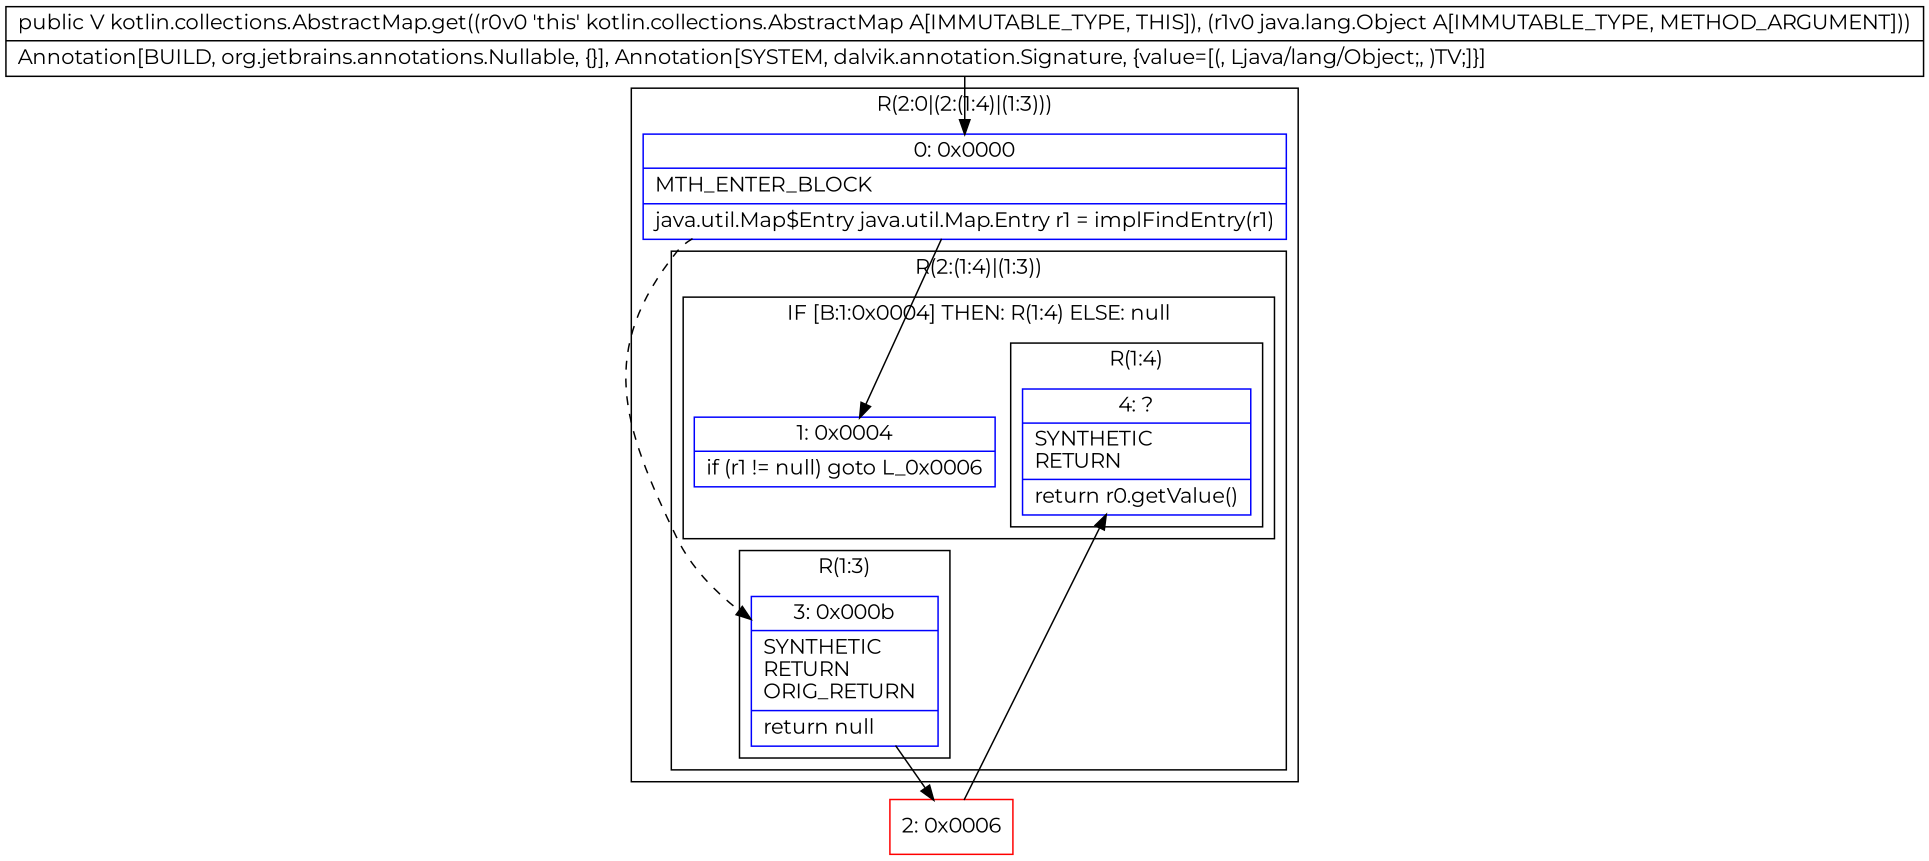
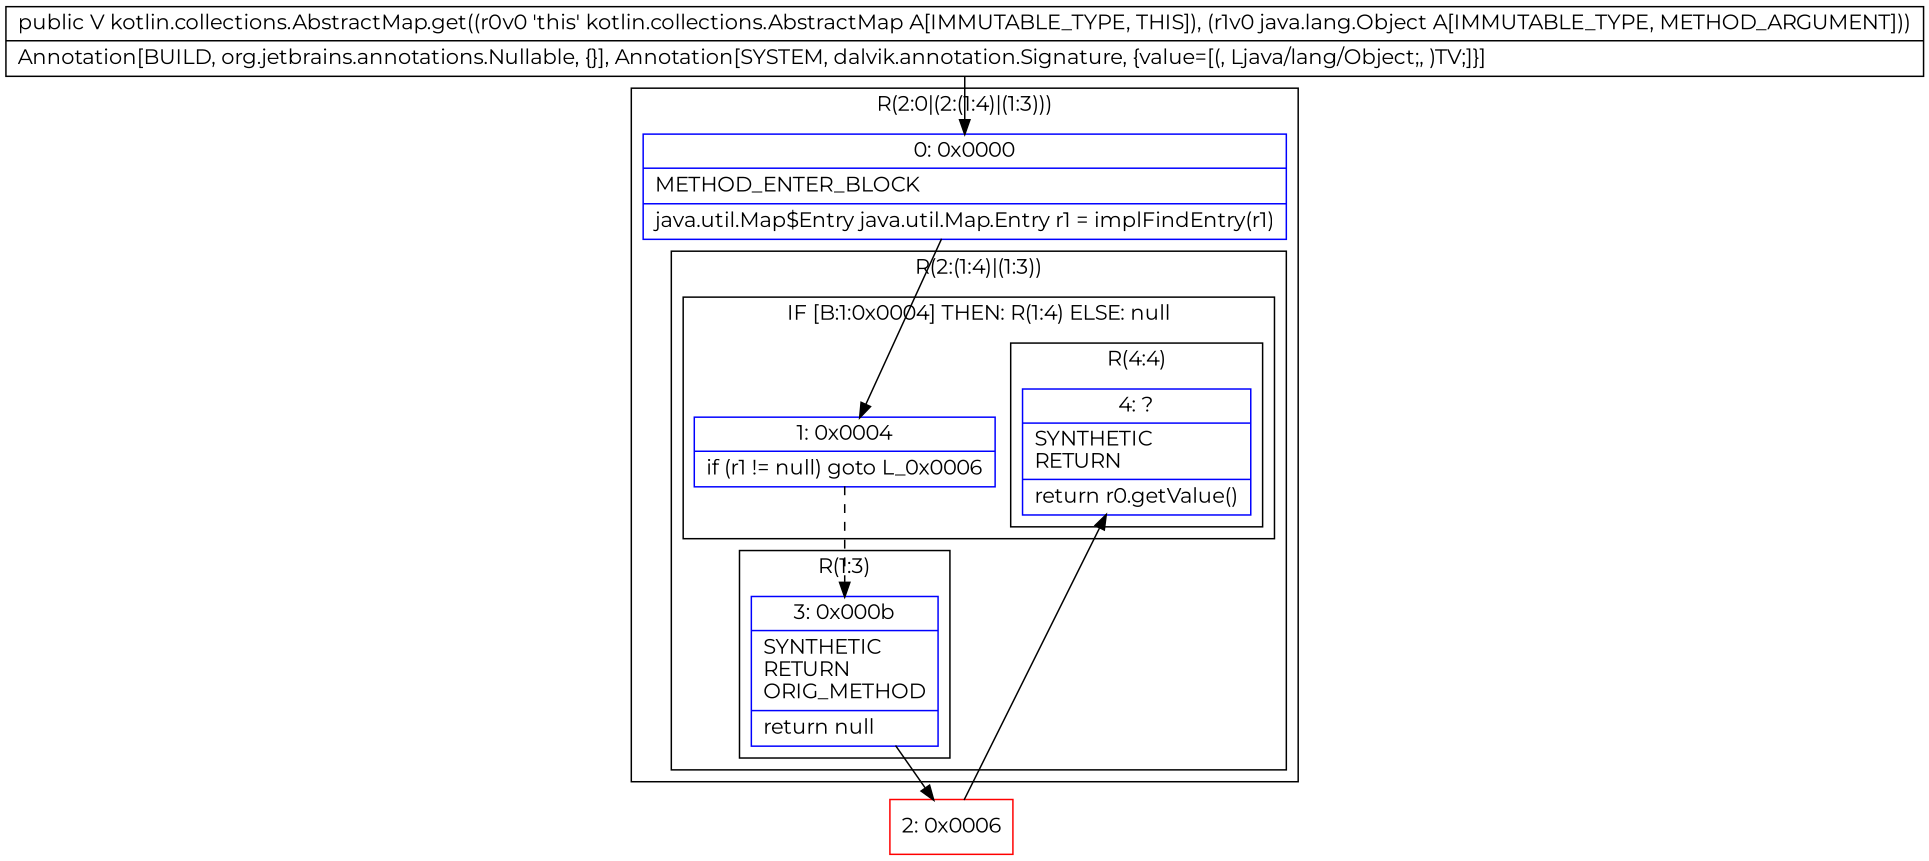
node "0: 0x0000": text "MTH_ENTER_BLOCK" -> "METHOD_ENTER_BLOCK"
cluster "R(1:4)": label "R(1:4)" -> "R(4:4)"
edge "0: 0x0000" -> "3: 0x000b": now "1: 0x0004" -> "3: 0x000b"
node "3: 0x000b": text "ORIG_RETURN" -> "ORIG_METHOD"
